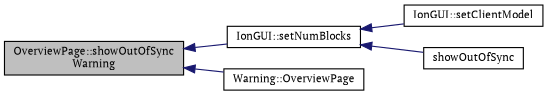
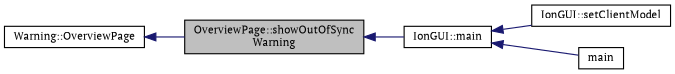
node "IonGUI::setNumBlocks": label "IonGUI::setNumBlocks" -> "IonGUI::main"
node "showOutOfSync": label "showOutOfSync" -> "main"
edge "Warning::OverviewPage" -> "OverviewPage::showOutOfSync Warning": reversed
